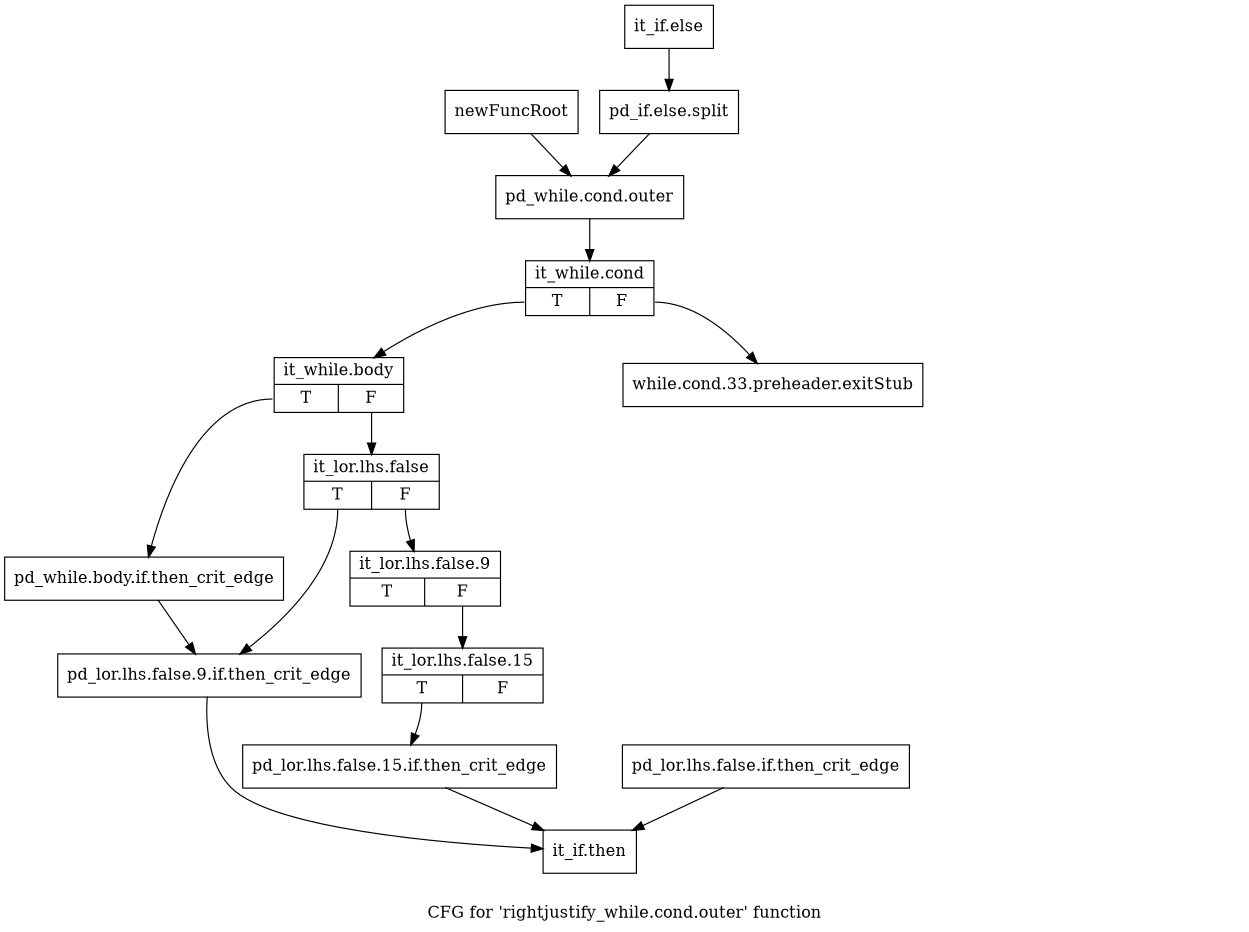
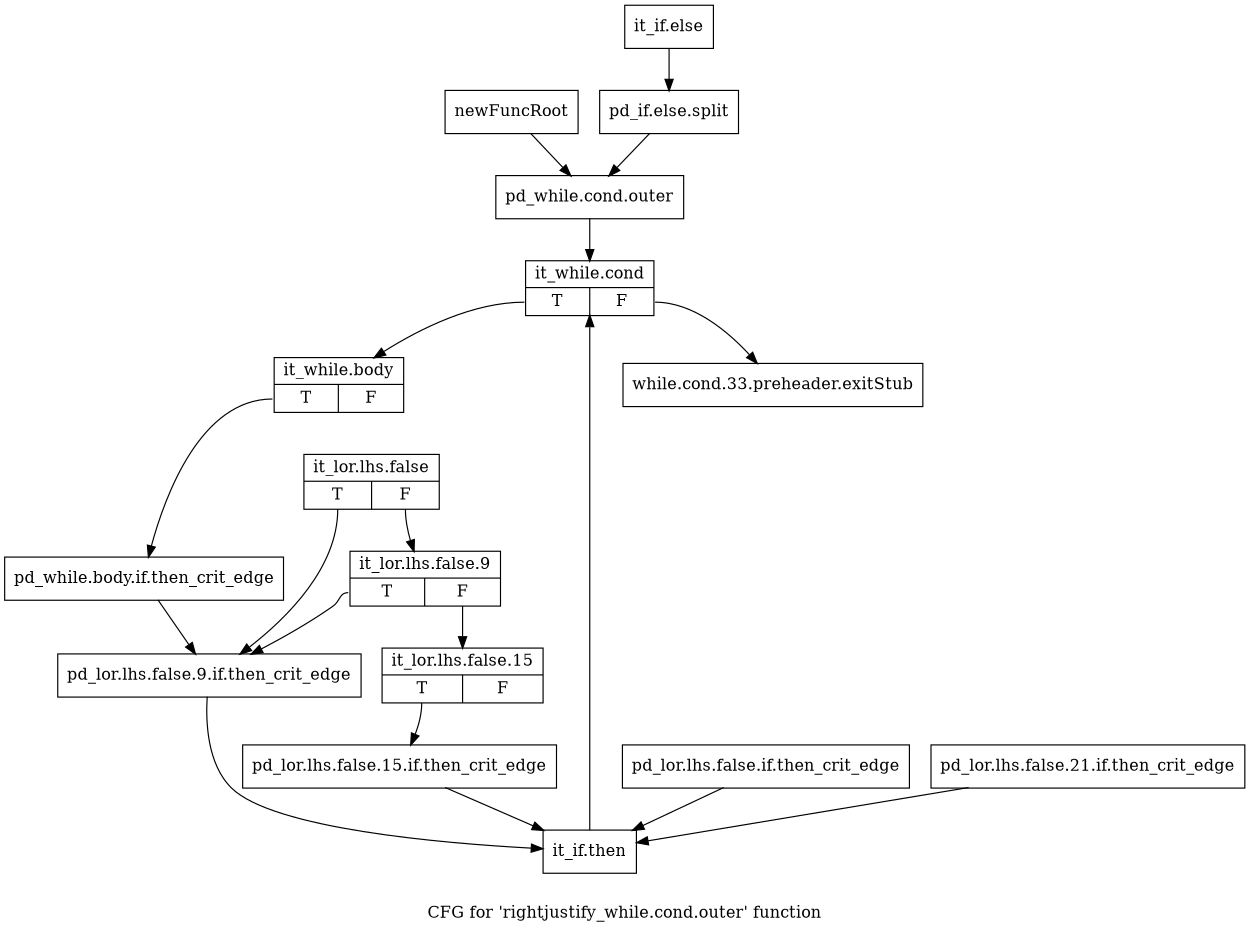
edge "it_while.body" -> "it_lor.lhs.false": removed
edge "it_if.then" -> "it_while.cond": added
edge "it_lor.lhs.false.9" -> "pd_lor.lhs.false.9.if.then_crit_edge": added
node "pd_lor.lhs.false.21.if.then_crit_edge": added
